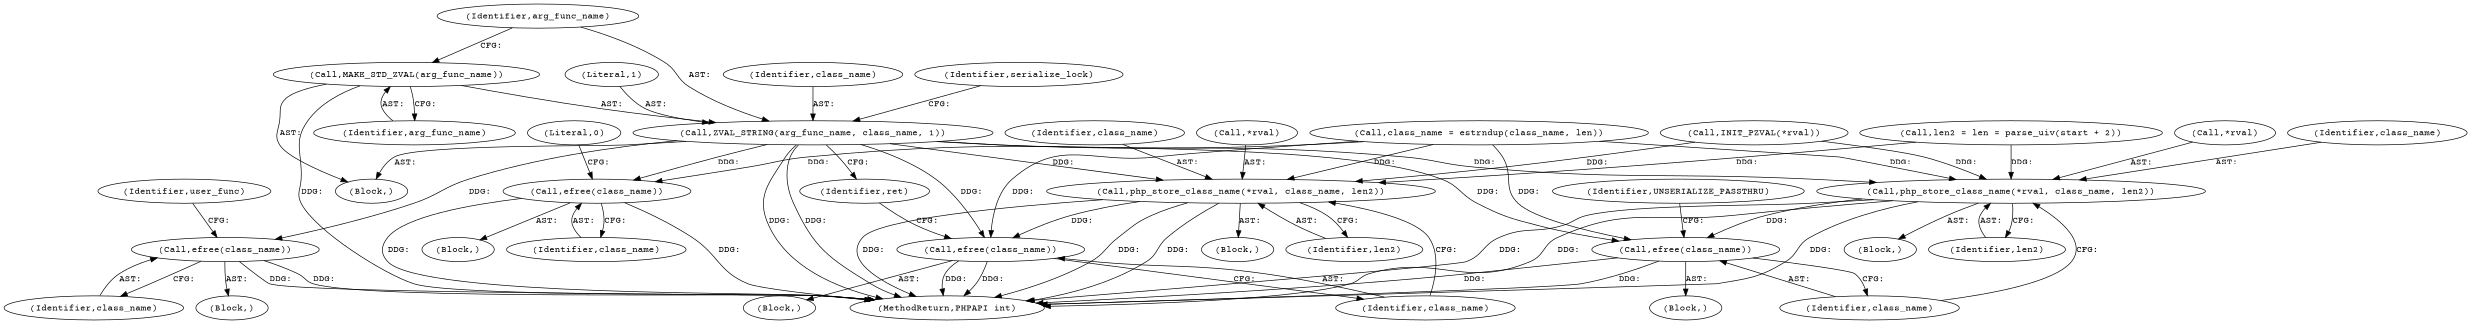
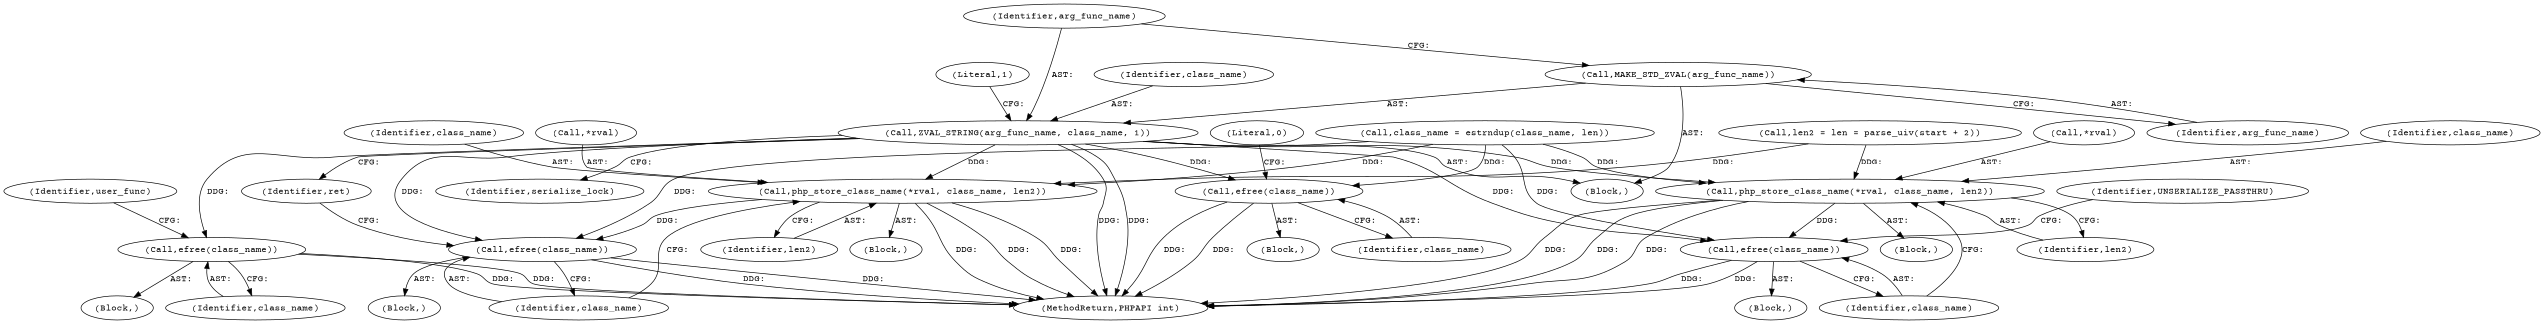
edge "(Identifier,serialize_lock)" -> "(Call,ZVAL_STRING(arg_func_name, class_name, 1))": reversed
edge "(Literal,1)" -> "(Call,ZVAL_STRING(arg_func_name, class_name, 1))": label "AST: " -> "CFG: "
node "(Call,INIT_PZVAL(*rval))": removed
edge "(Call,MAKE_STD_ZVAL(arg_func_name))" -> "(MethodReturn,PHPAPI int)": removed, label "DDG:"
